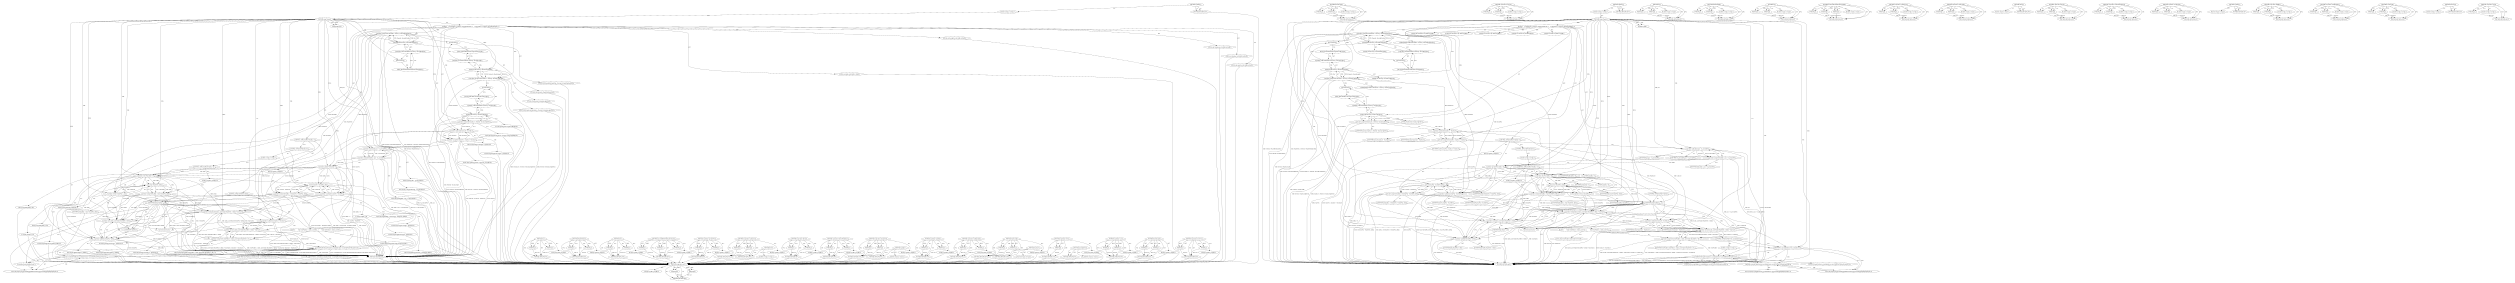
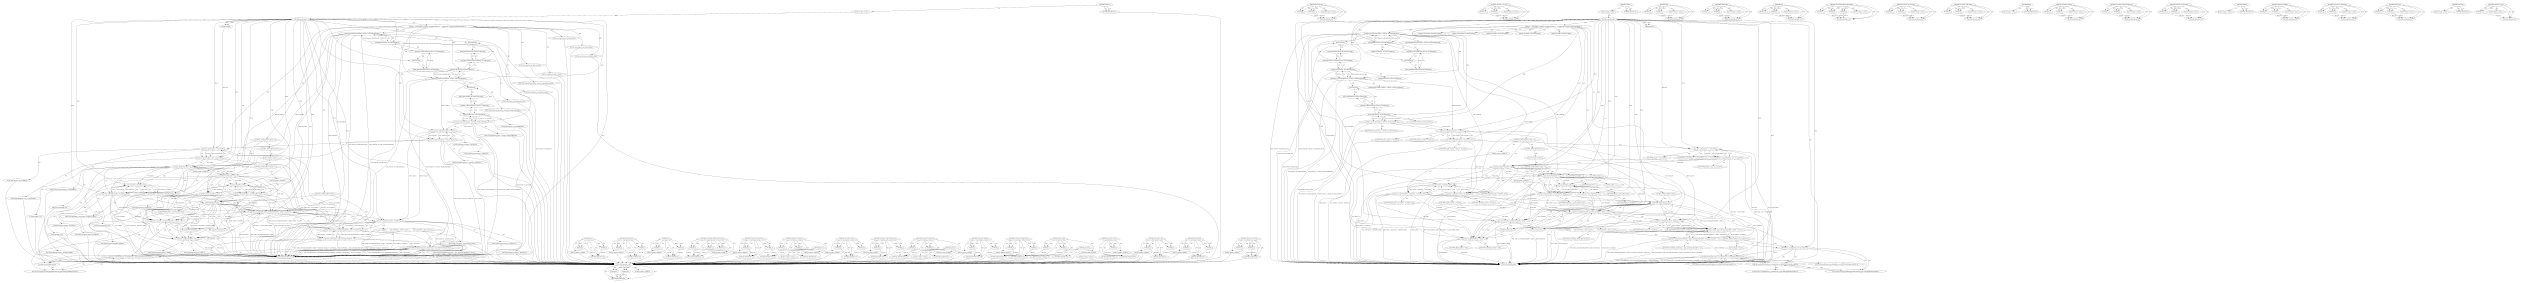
node "(METHOD,scrollableArea)": removed
